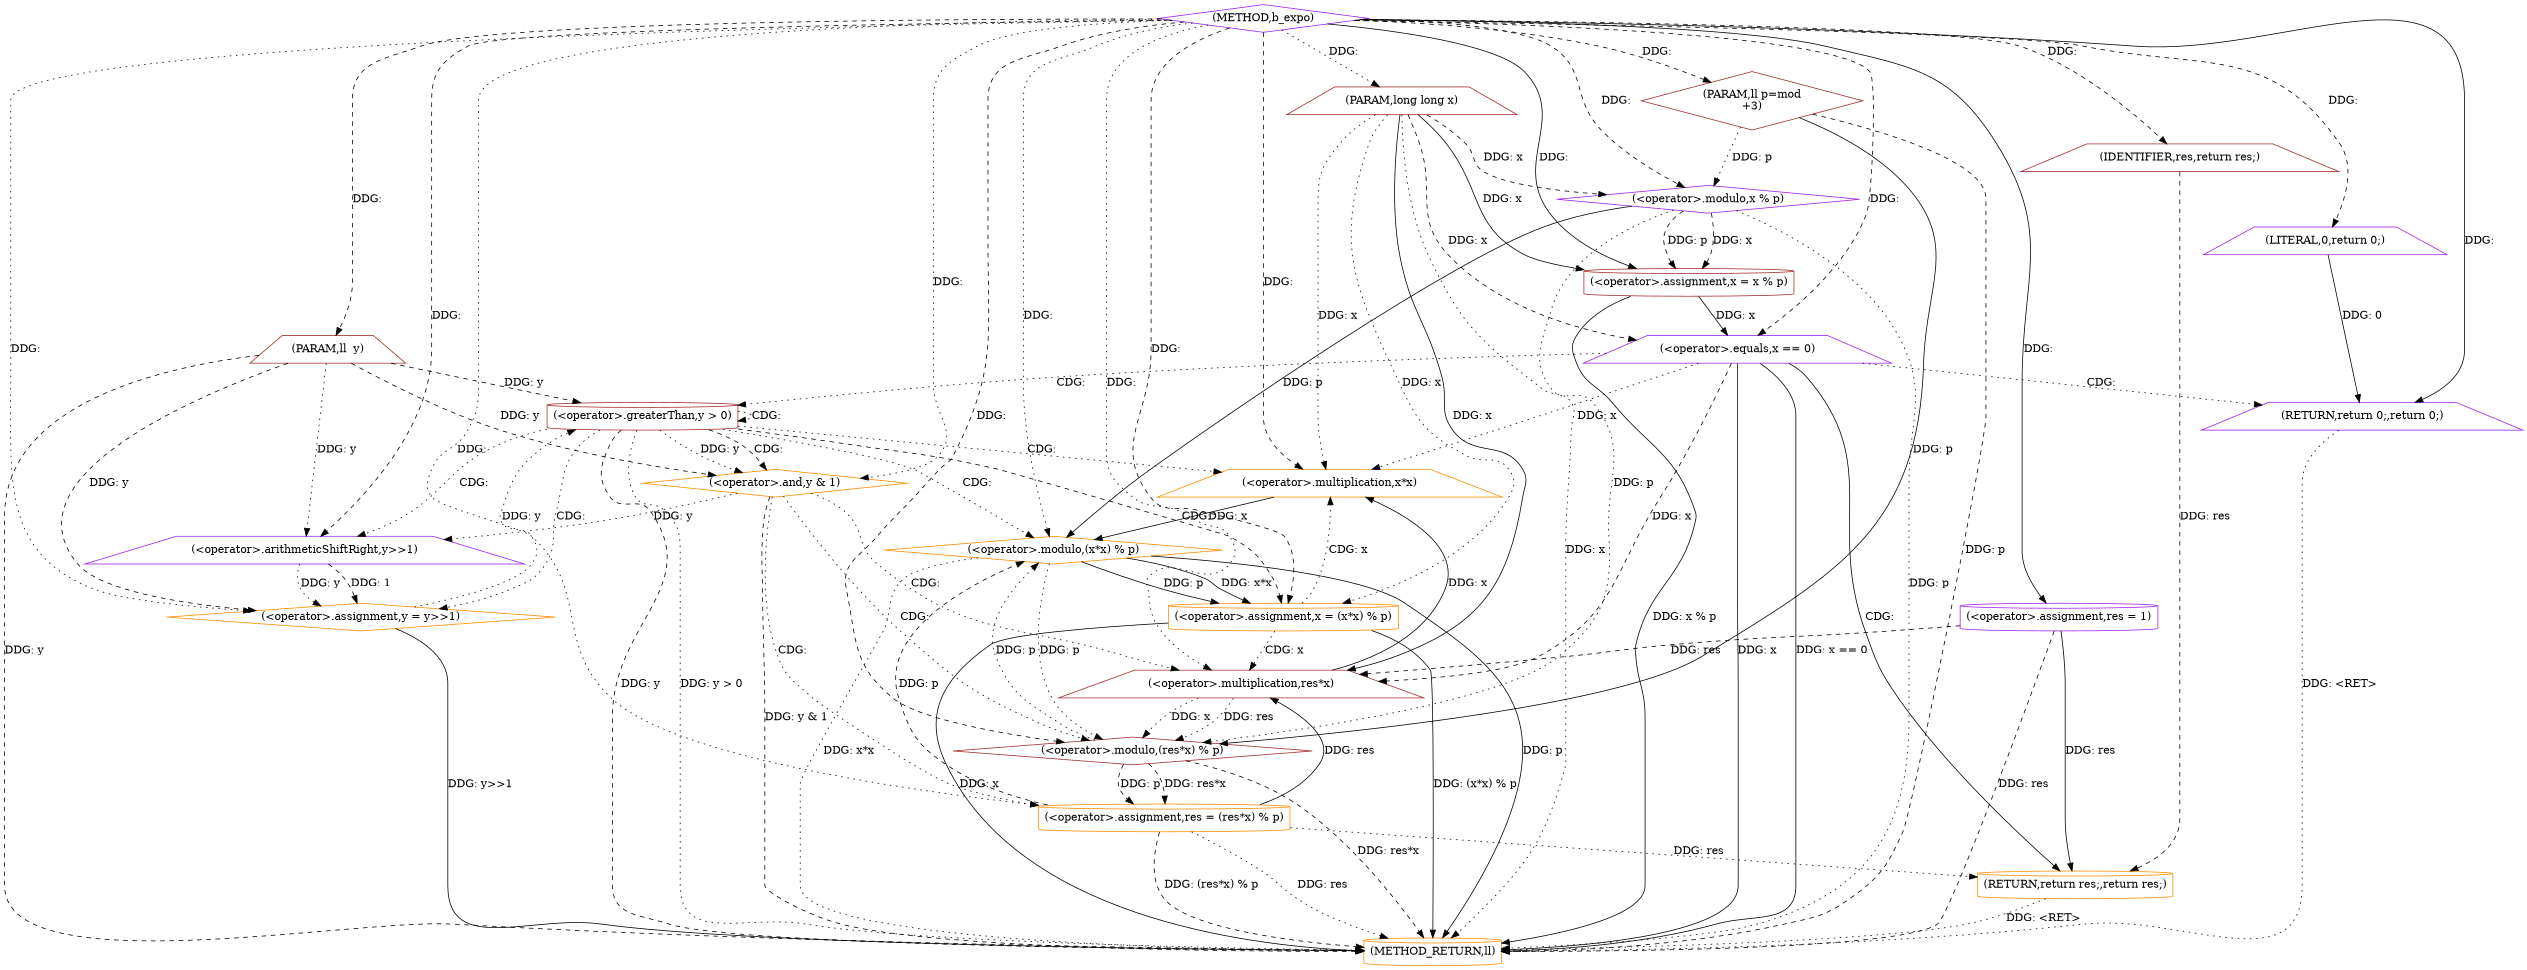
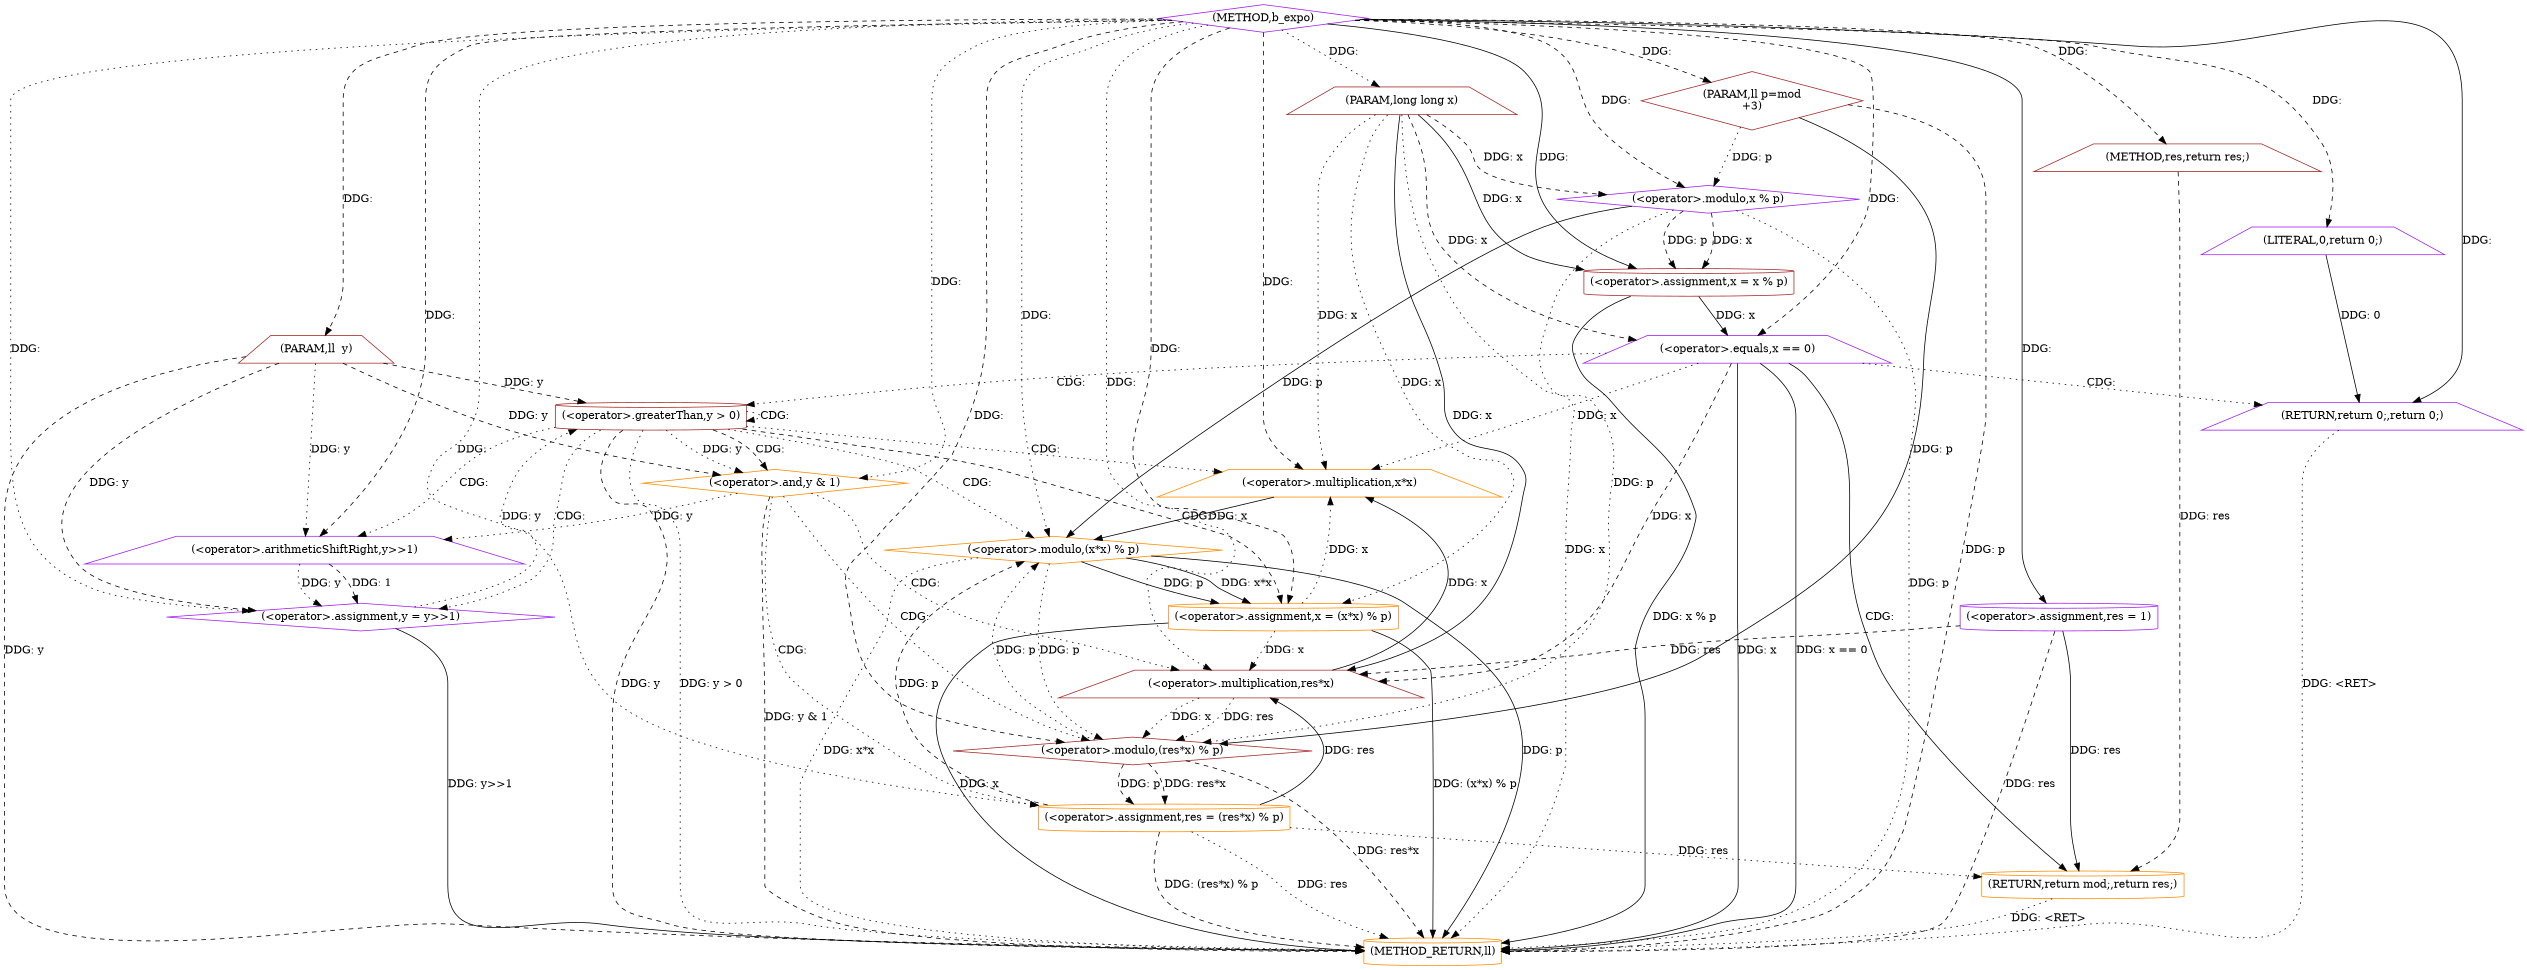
node "(IDENTIFIER,res,return res;)": label "(IDENTIFIER,res,return res;)" -> "(METHOD,res,return res;)"
edge "(<operator>.assignment,x = (x*x) % p)" -> "(<operator>.multiplication,x*x)": label "CDG: x" -> "DDG: x"
node "(<operator>.assignment,y = y>>1)": color darkorange -> purple
edge "(<operator>.assignment,x = (x*x) % p)" -> "(<operator>.multiplication,res*x)": label "CDG: x" -> "DDG: x"
node "(RETURN,return res;,return res;)": label "(RETURN,return res;,return res;)" -> "(RETURN,return mod;,return res;)"
